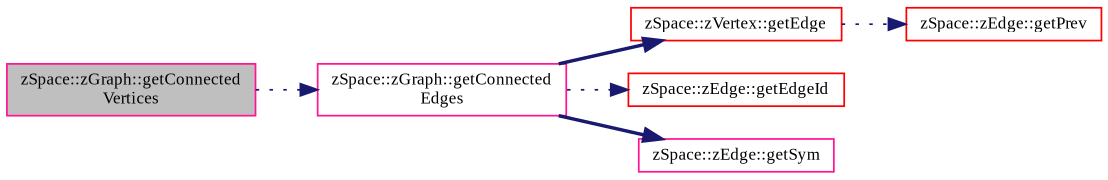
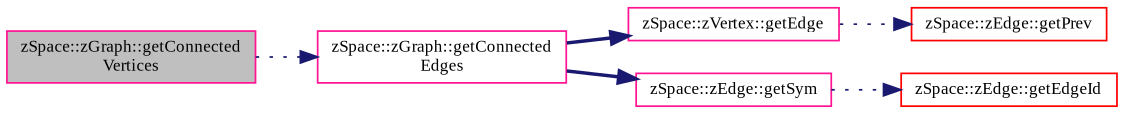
node "zSpace::zVertex::getEdge": color red -> deeppink
edge "zSpace::zGraph::getConnected Edges" -> "zSpace::zEdge::getEdgeId": now "zSpace::zEdge::getSym" -> "zSpace::zEdge::getEdgeId"
